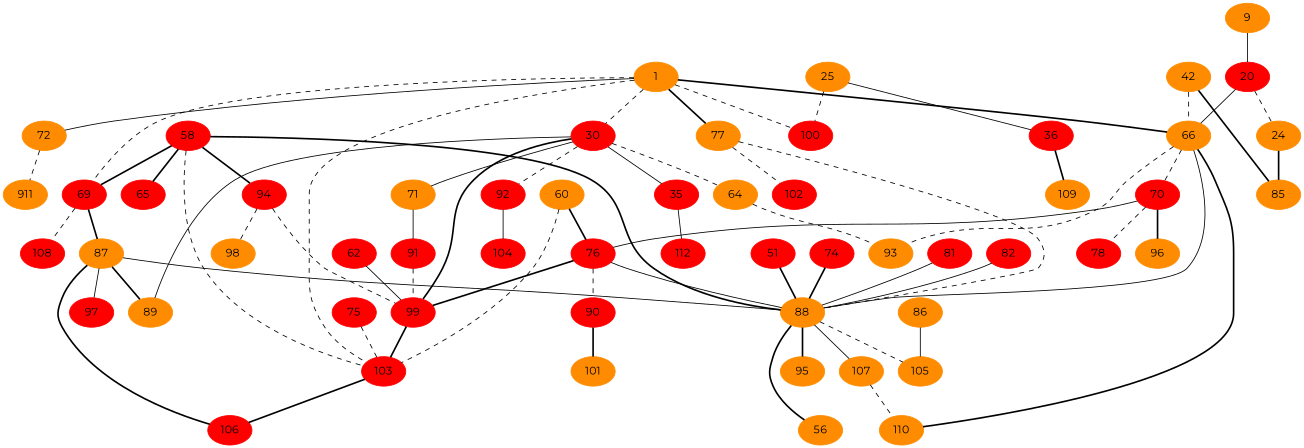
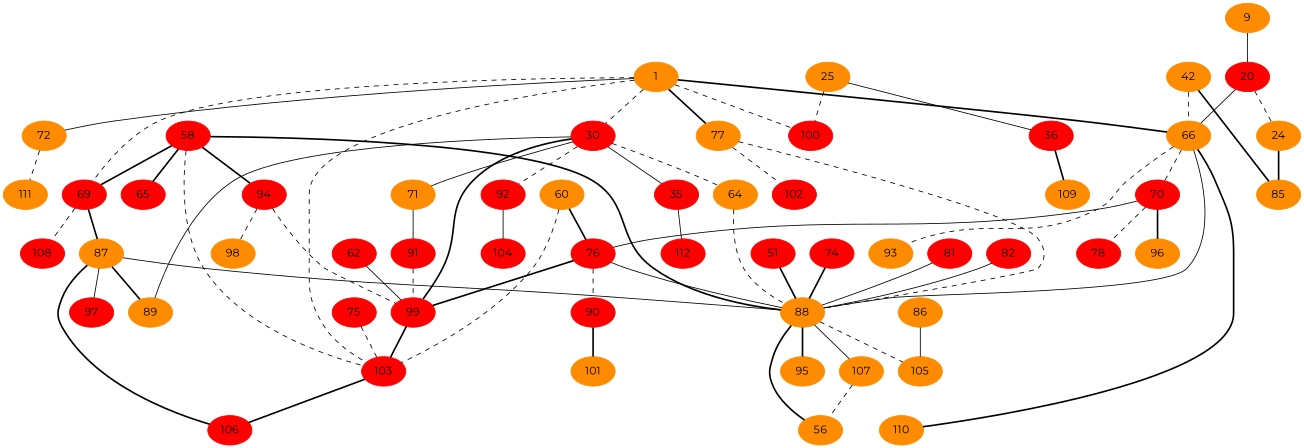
node "911": label "911" -> "111"
edge "64" -- "93": now "64" -- "88"
edge "107" -- "110": now "107" -- "56"
